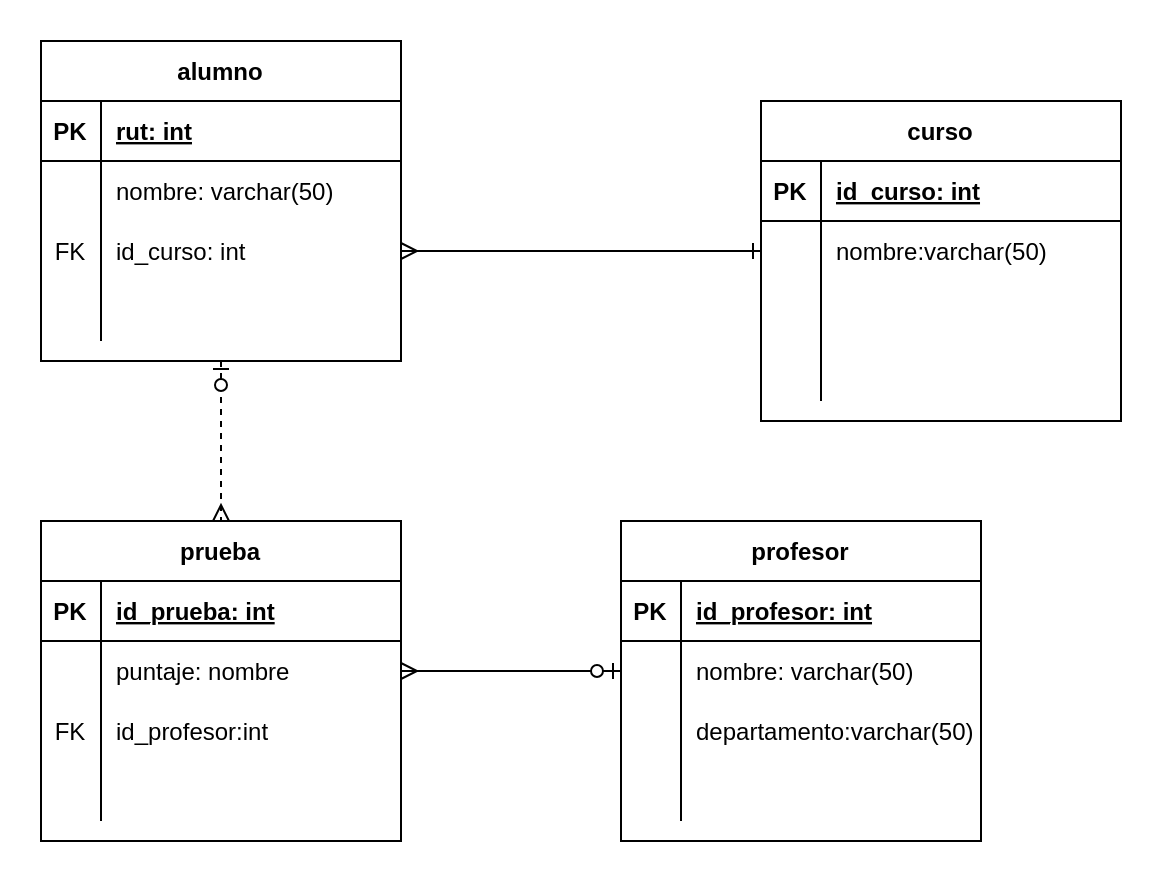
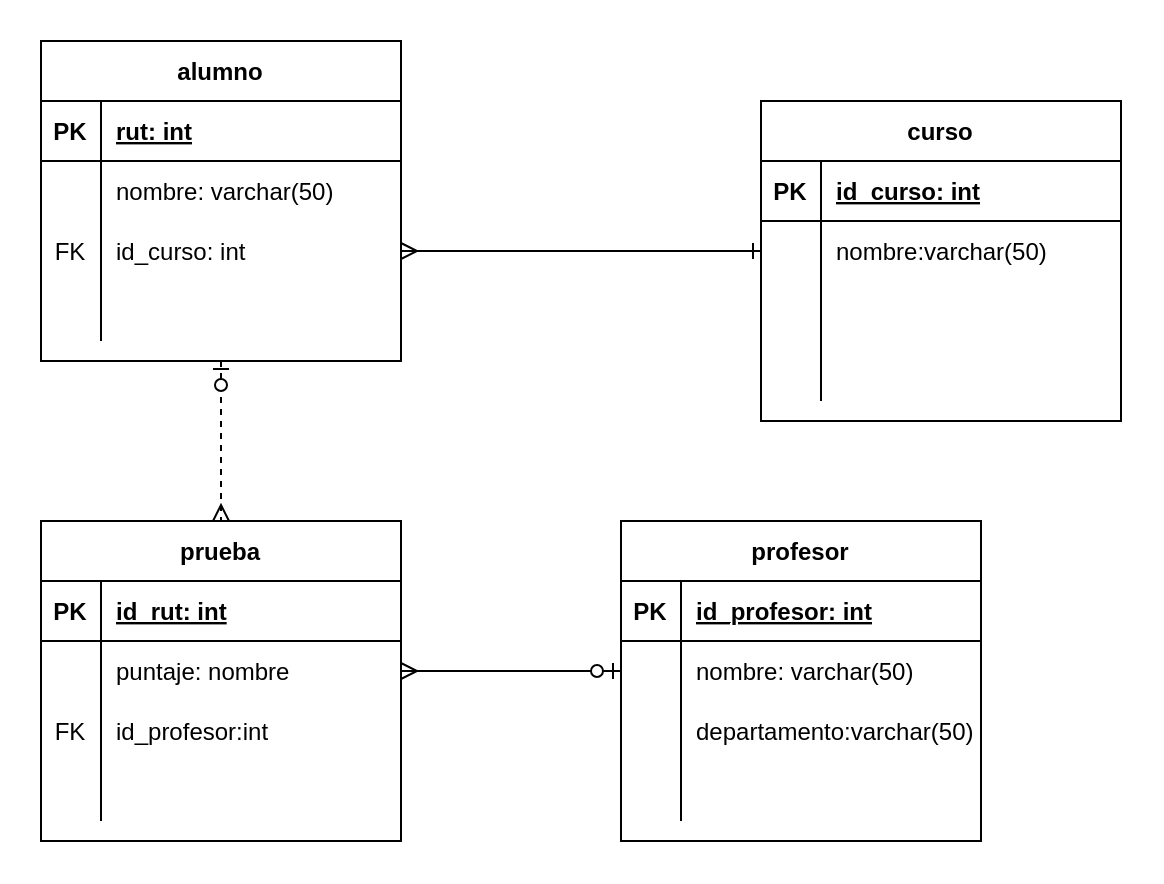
node "id_prueba: int": label "id_prueba: int" -> "id_rut: int"
